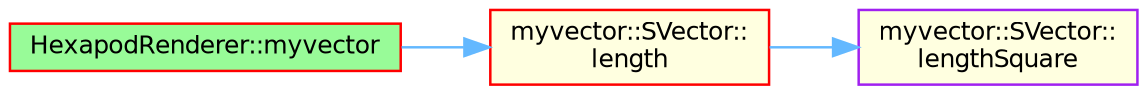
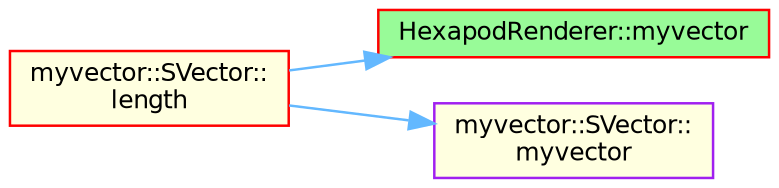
edge "HexapodRenderer::myvector" -> "myvector::SVector:: length": reversed
node "myvector::SVector:: lengthSquare": label "myvector::SVector:: lengthSquare" -> "myvector::SVector:: myvector"
